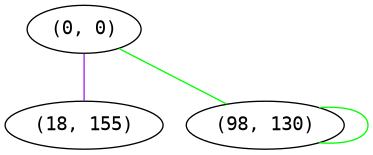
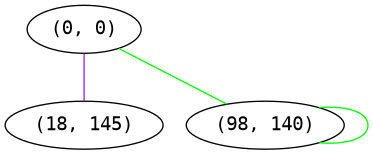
node "(18, 155)": label "(18, 155)" -> "(18, 145)"
node "(98, 130)": label "(98, 130)" -> "(98, 140)"
